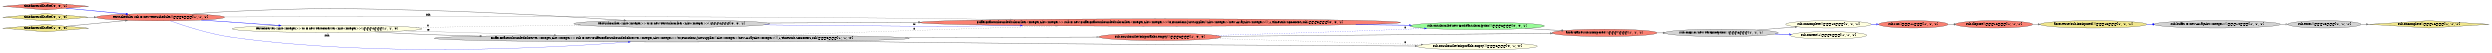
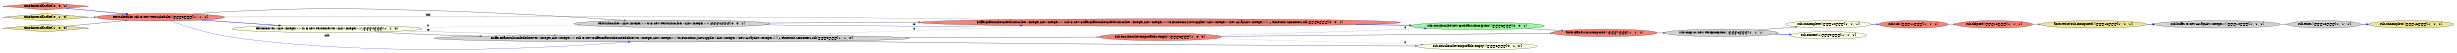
edge "sub.enter()@@@15@@@['1', '1', '1']" -> "sub.onComplete()@@@16@@@['1', '1', '1']": color gray40 -> blue
node "sub.onComplete()@@@16@@@['1', '1', '1']": shape diamond -> ellipse
